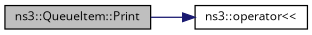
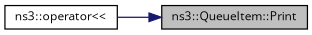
edge "ns3::QueueItem::Print" -> "ns3::operator<<": reversed
